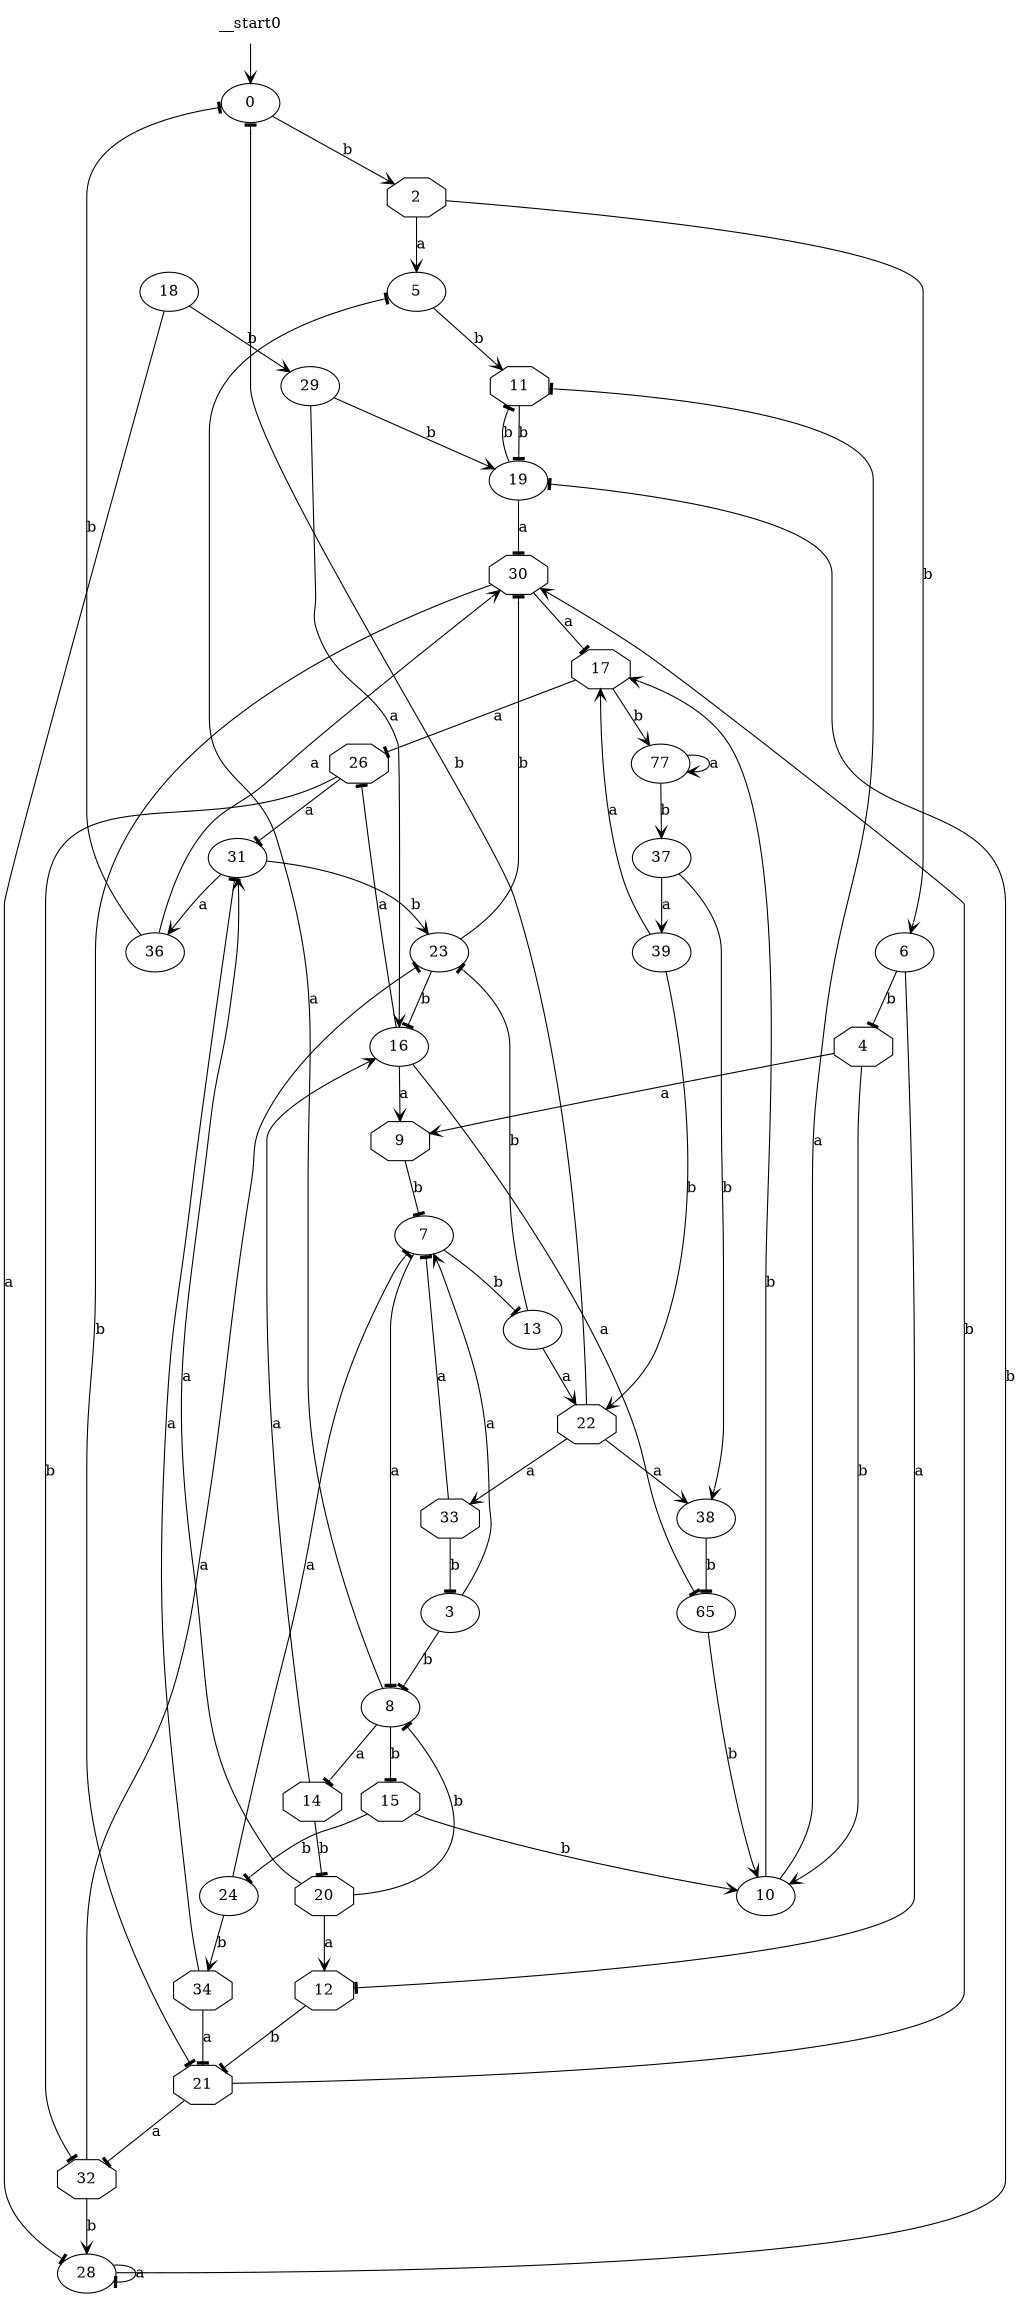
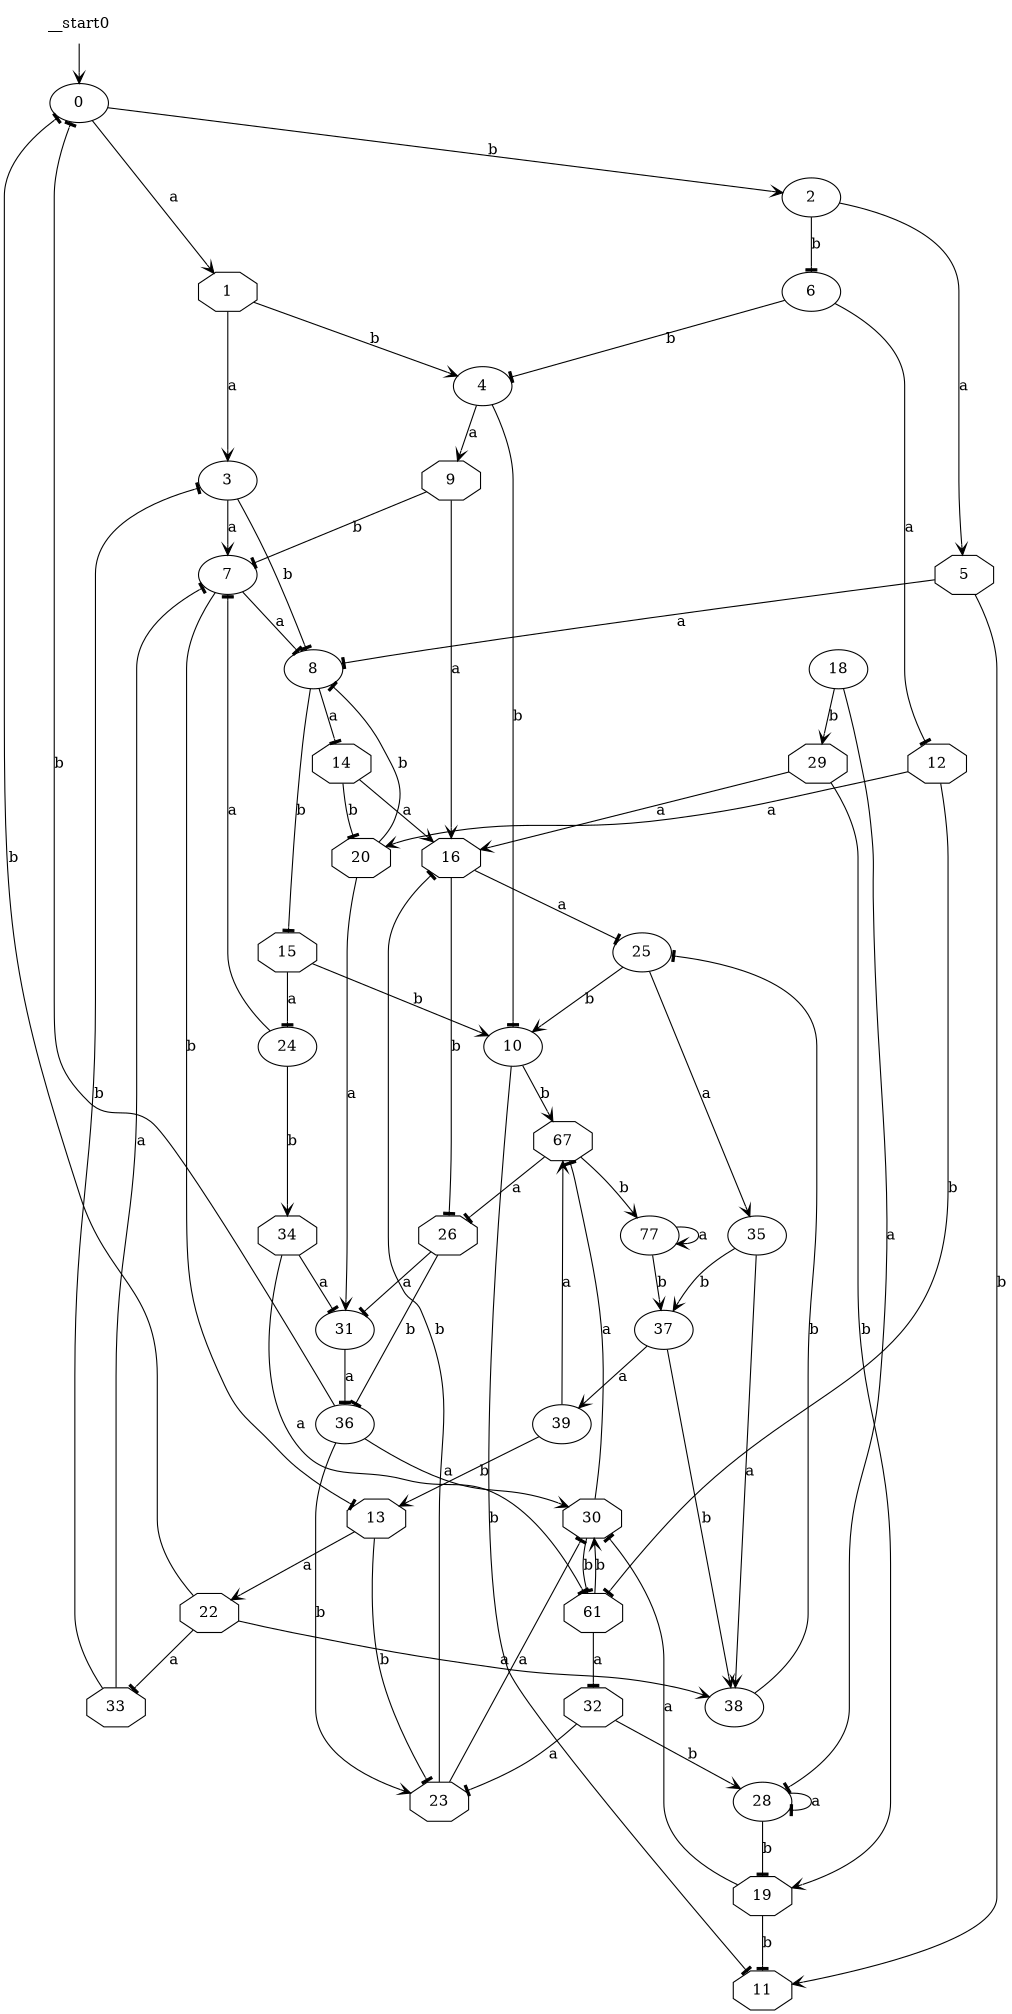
node "2": shape octagon -> ellipse
node "1": added
node "5": shape ellipse -> octagon
edge "2" -> "6": arrowhead vee -> tee
node "29": shape ellipse -> octagon
edge "11" -> "19": removed, label "b"
node "19": shape ellipse -> octagon
node "17": label "17" -> "67"
edge "23" -> "30": label "b" -> "a"
edge "31" -> "23": now "36" -> "23"
edge "31" -> "36": arrowhead vee -> tee
edge "16" -> "26": label "a" -> "b"
edge "8" -> "5": reversed
node "23": shape ellipse -> octagon
node "16": shape ellipse -> octagon
node "4": shape octagon -> ellipse
edge "16" -> "9": reversed
edge "10" -> "11": label "a" -> "b"
edge "39" -> "22": now "39" -> "13"
node "35": added
node "13": shape ellipse -> octagon
edge "26" -> "32": now "26" -> "36"
edge "22" -> "33": arrowhead vee -> tee
edge "4" -> "10": arrowhead vee -> tee
node "65": label "65" -> "25"
edge "15" -> "24": label "b" -> "a"
edge "20" -> "12": reversed
node "21": label "21" -> "61"
